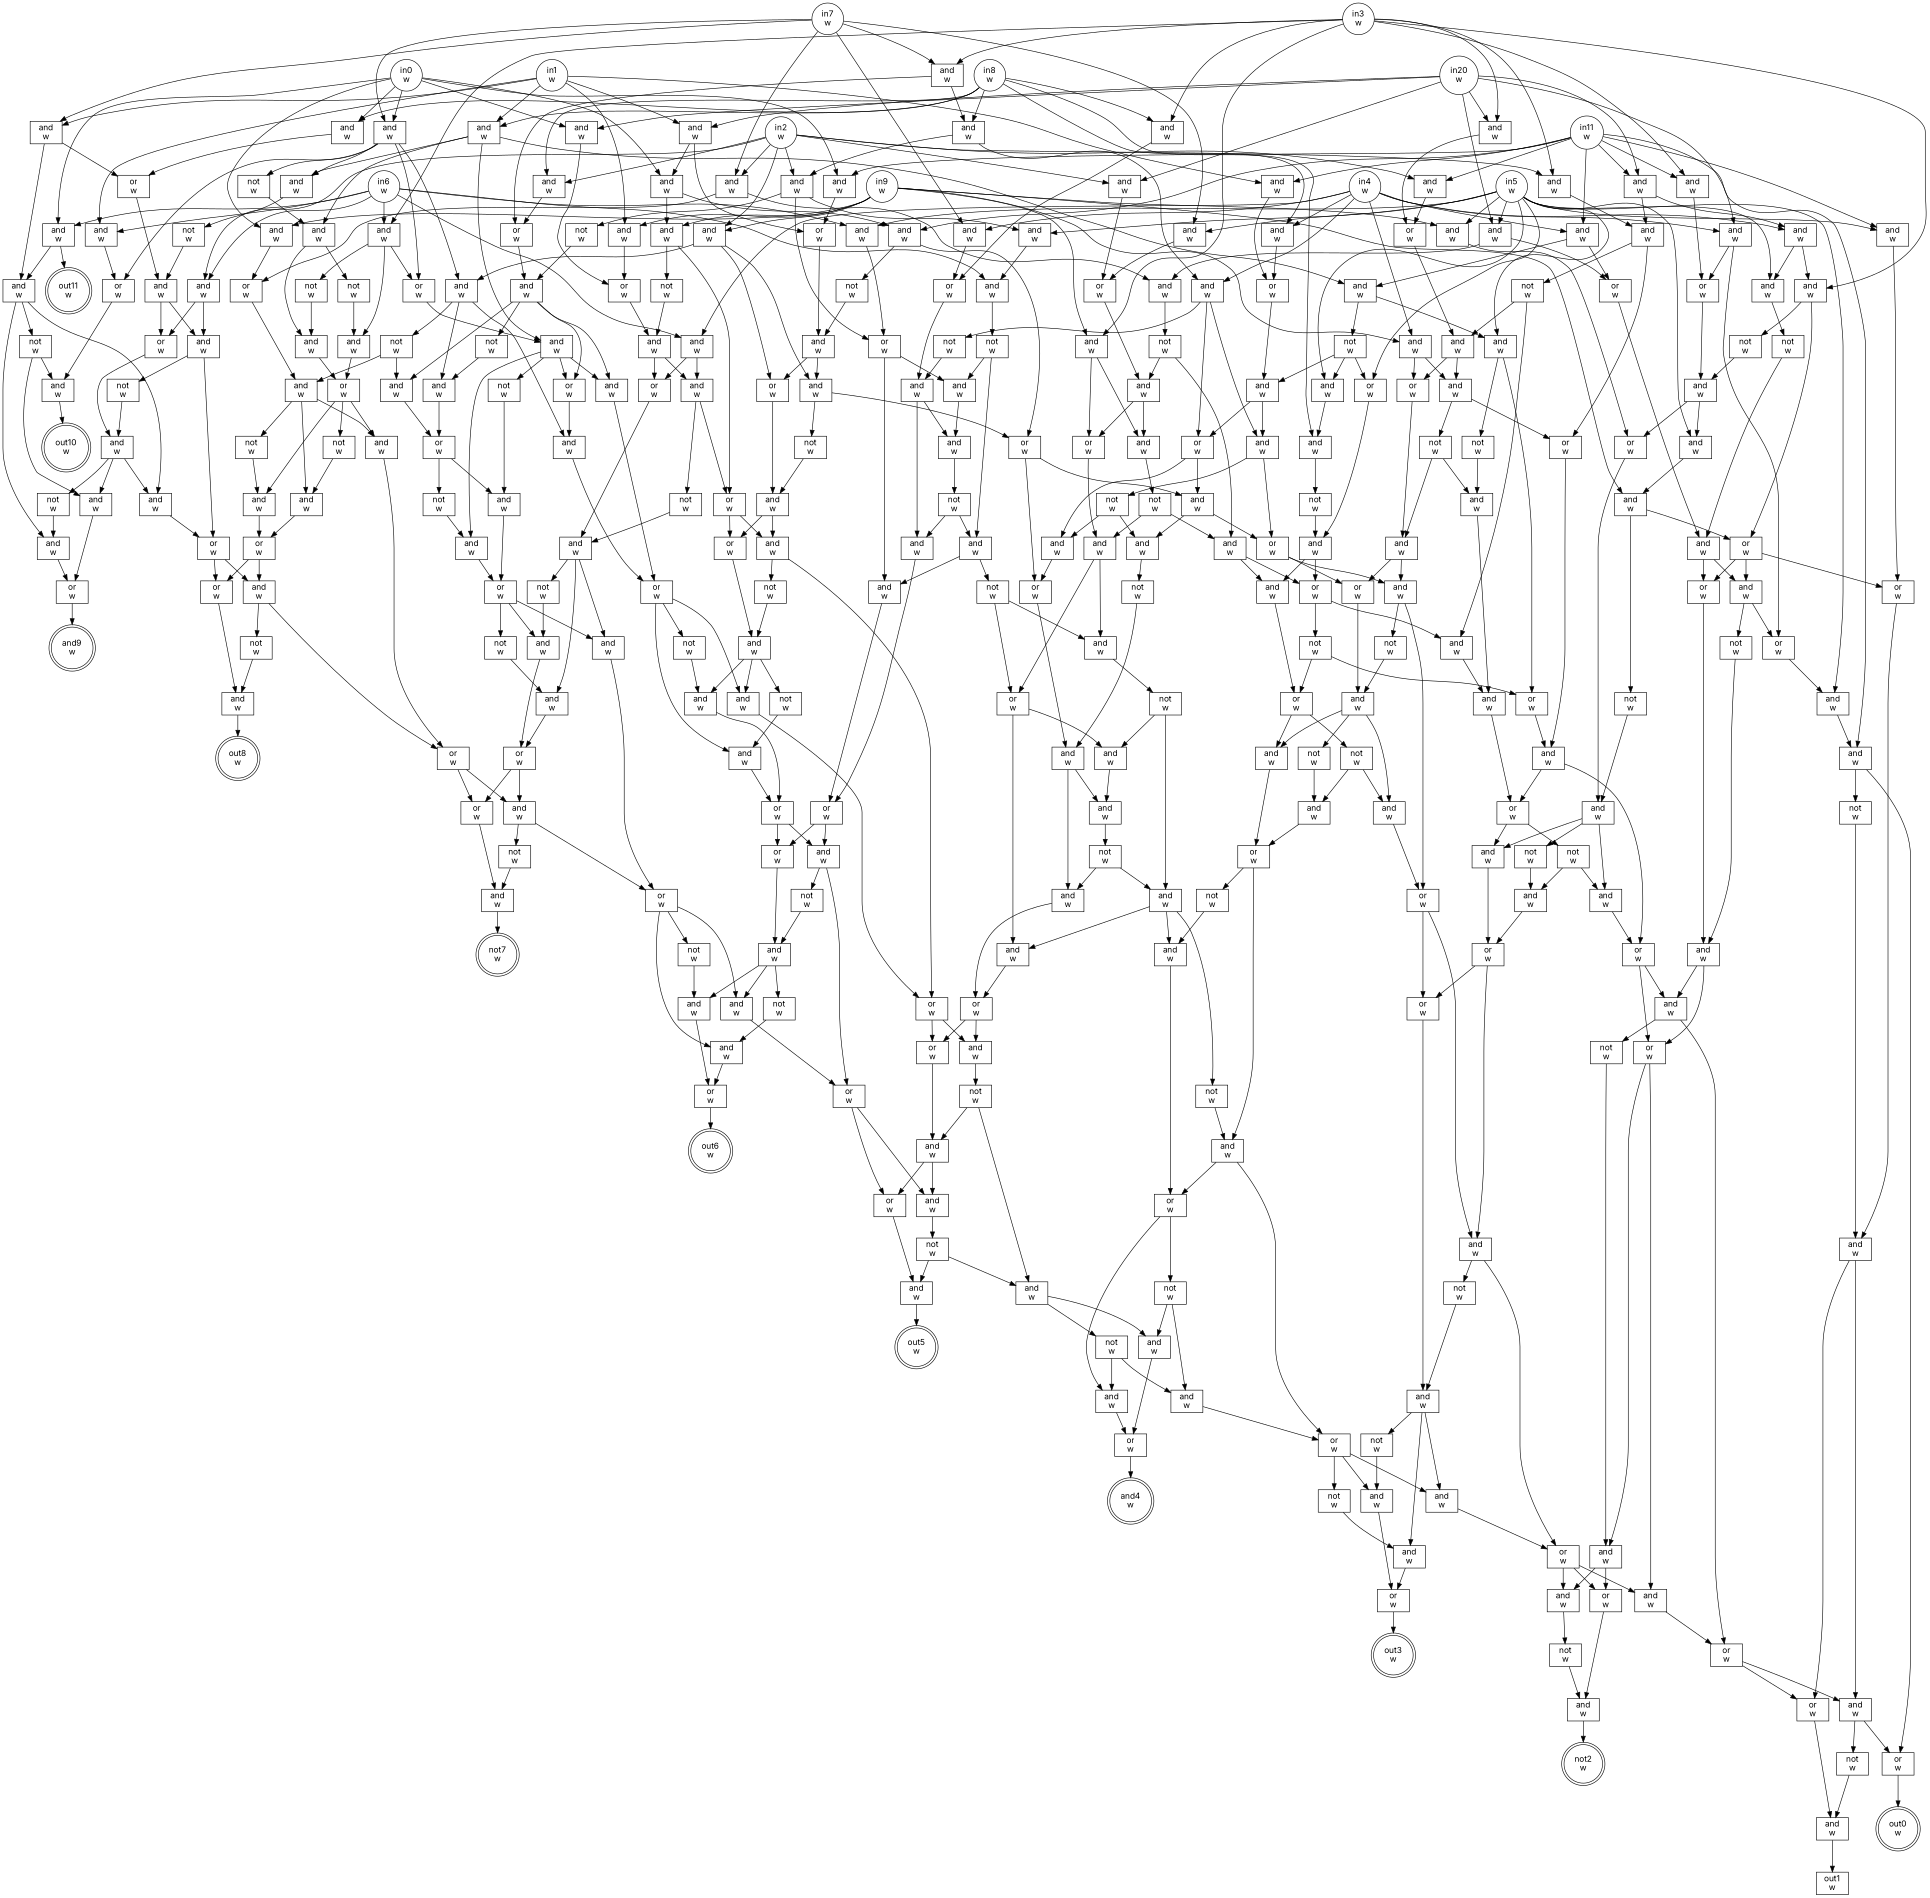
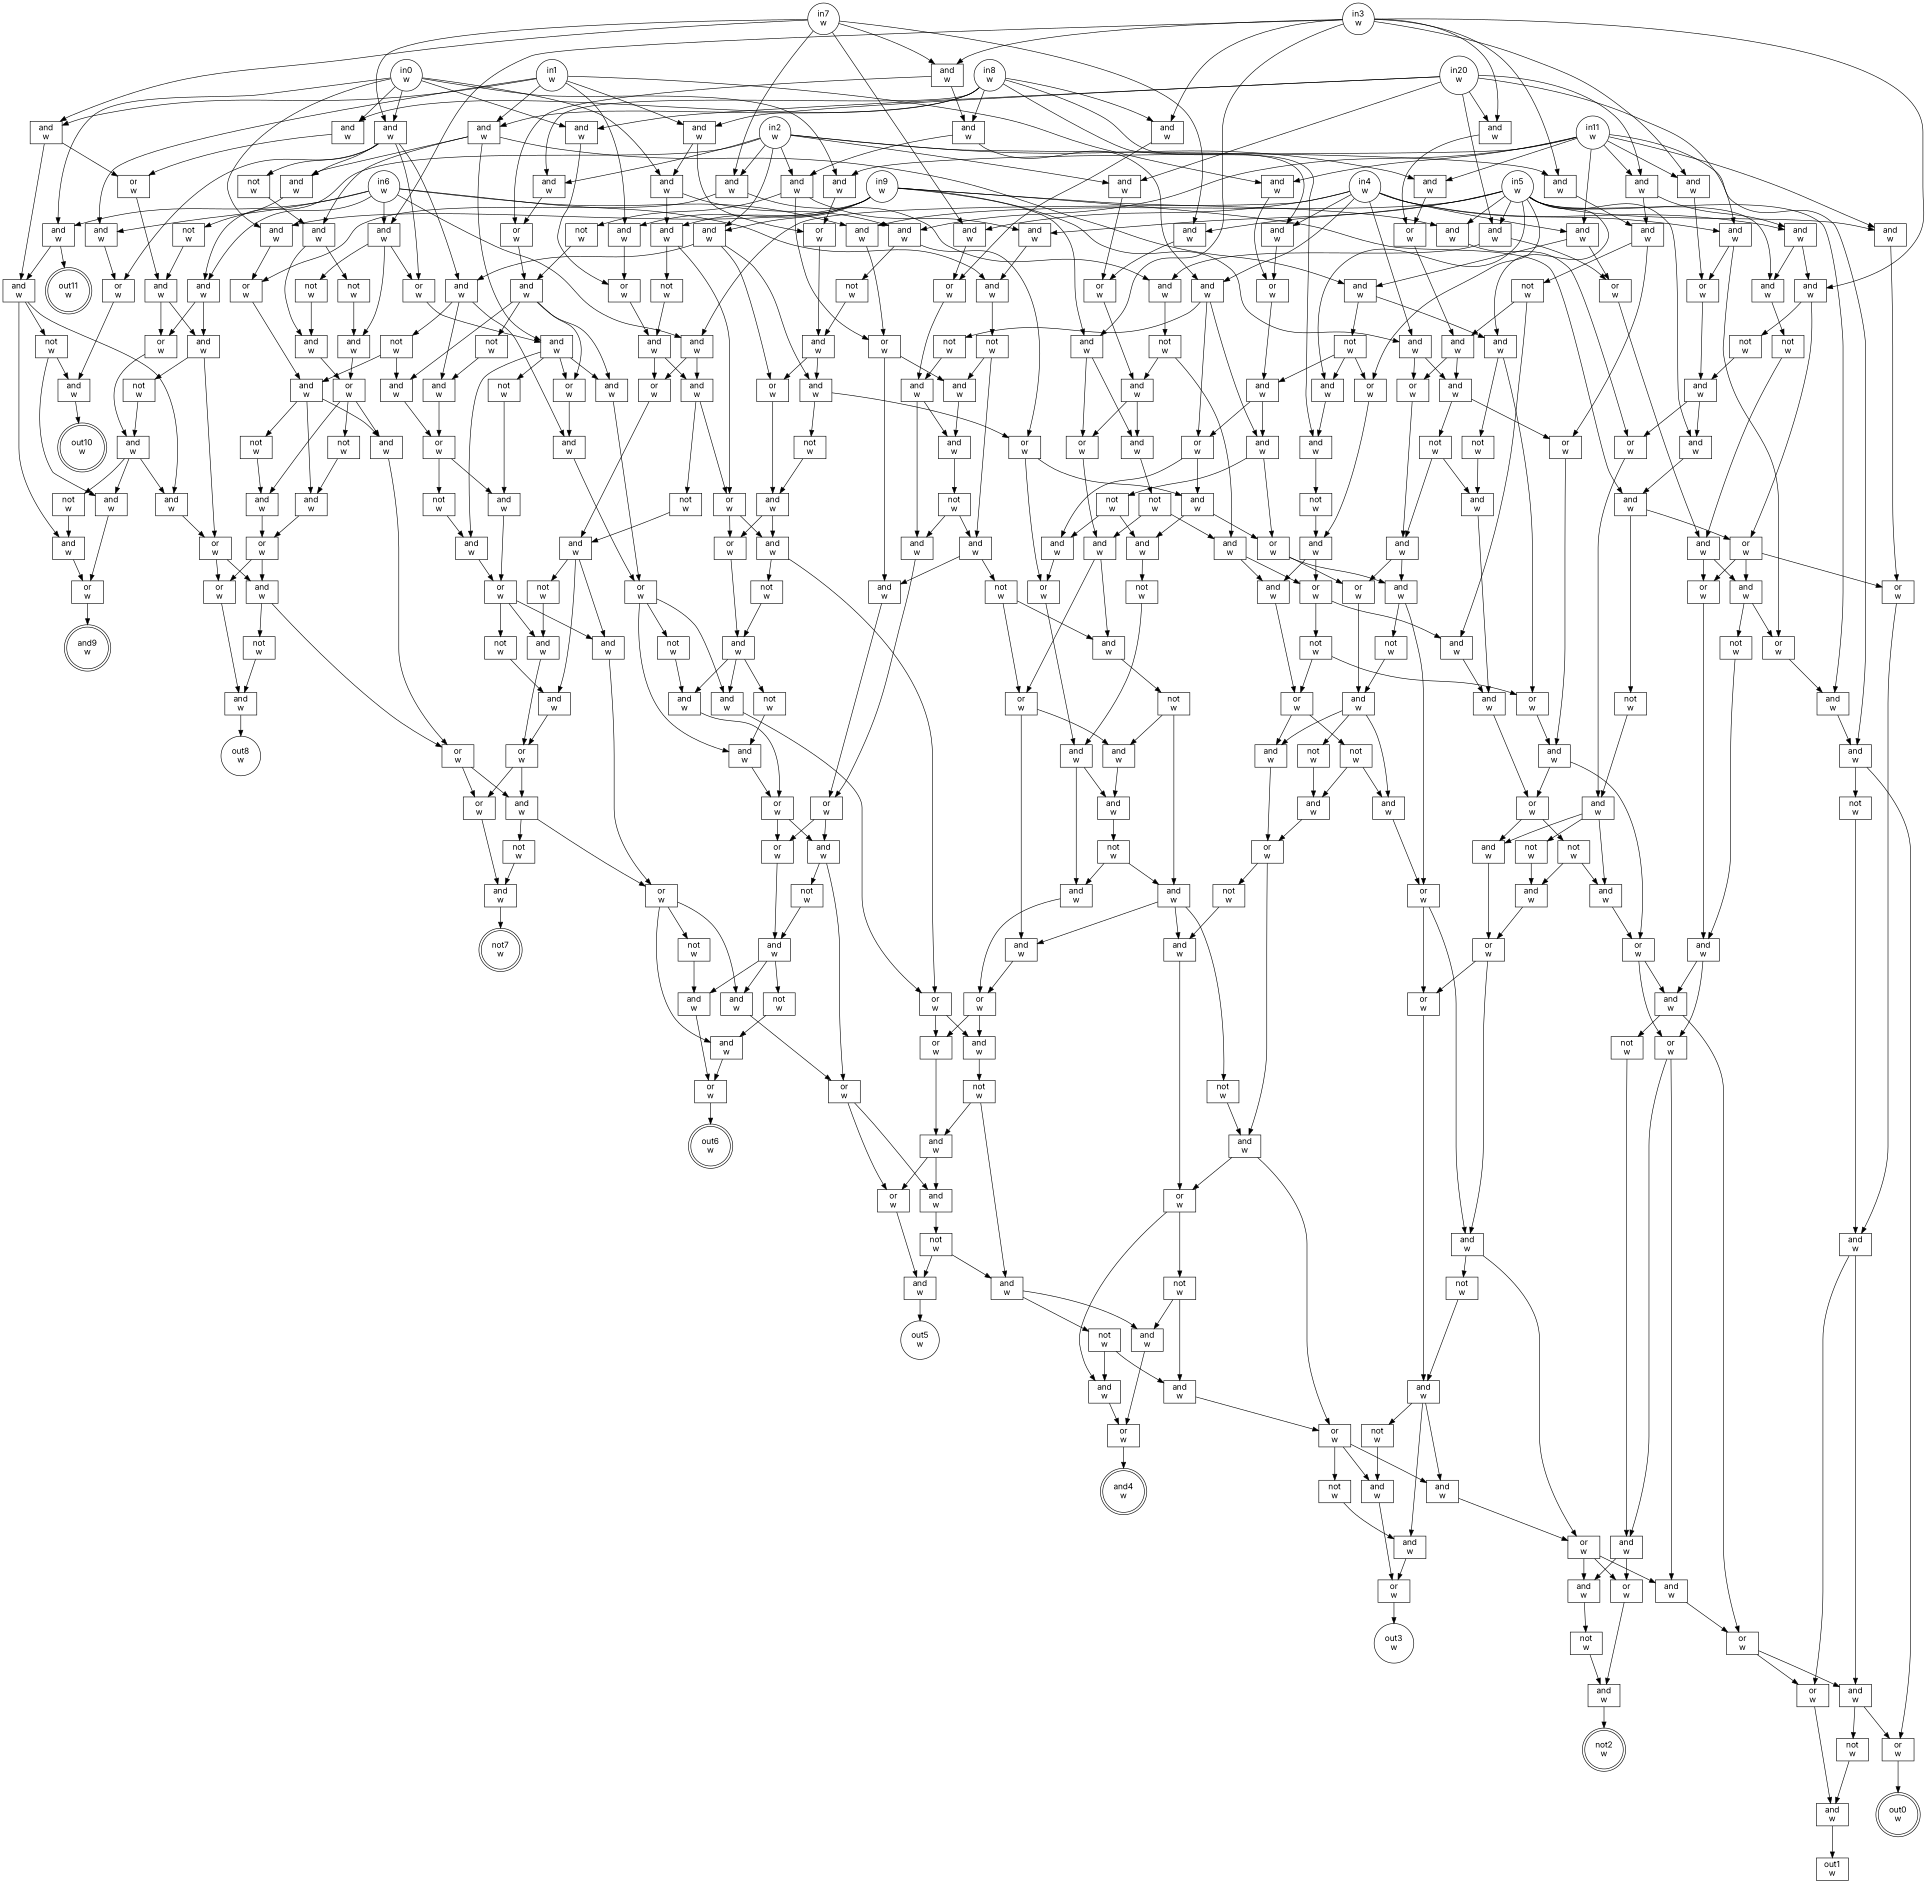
node "out8 w": shape doublecircle -> circle
node "out5 w": shape doublecircle -> circle
node "out3 w": shape doublecircle -> circle
